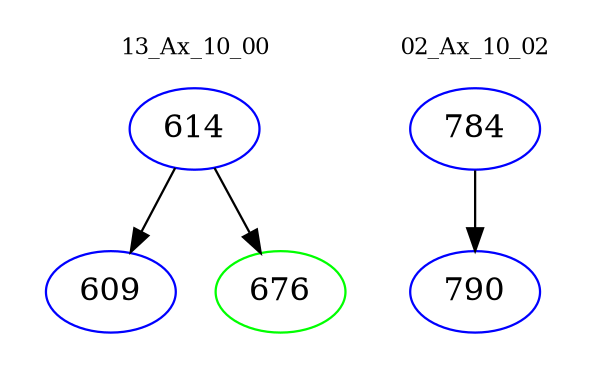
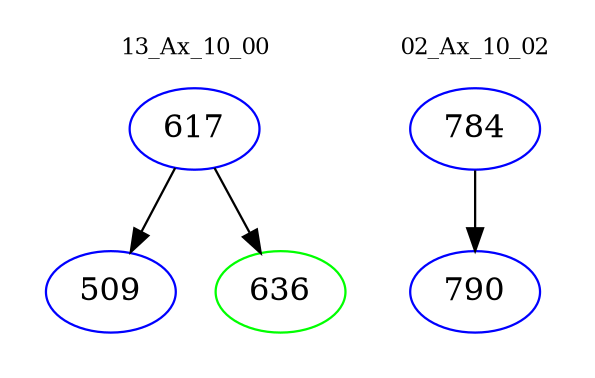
node "614": label "614" -> "617"
node "609": label "609" -> "509"
node "676": label "676" -> "636"
